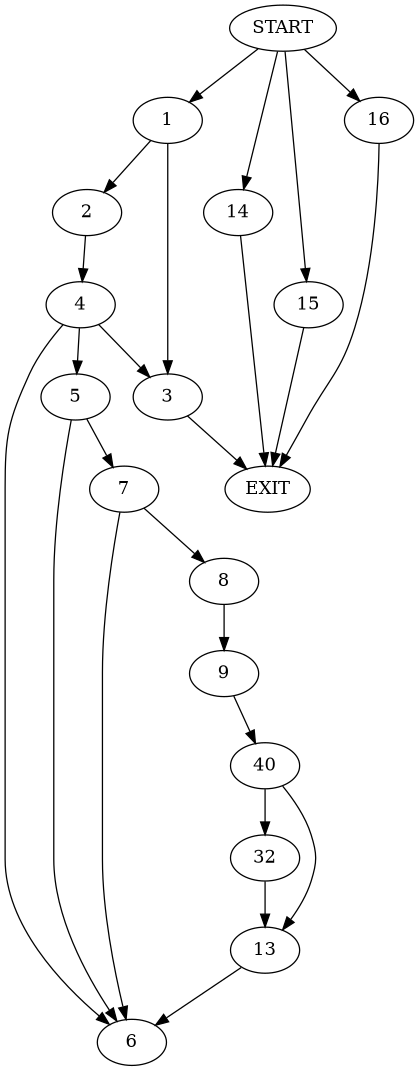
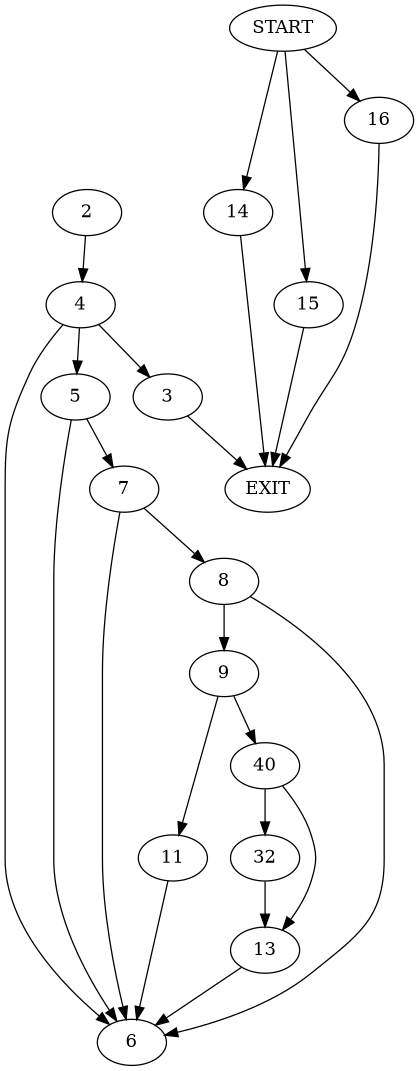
node "1": removed
edge "8" -> "6": added
node "11": added
